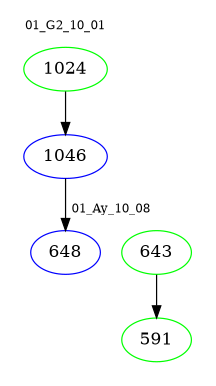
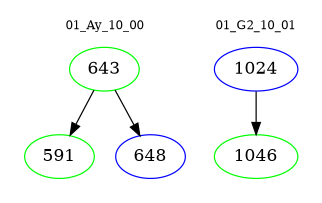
node "1024": color green -> blue
node "1046": color blue -> green
edge "1046" -> "648": now "643" -> "648"
cluster "01_Ay_10_08": label "01_Ay_10_08" -> "01_Ay_10_00"
